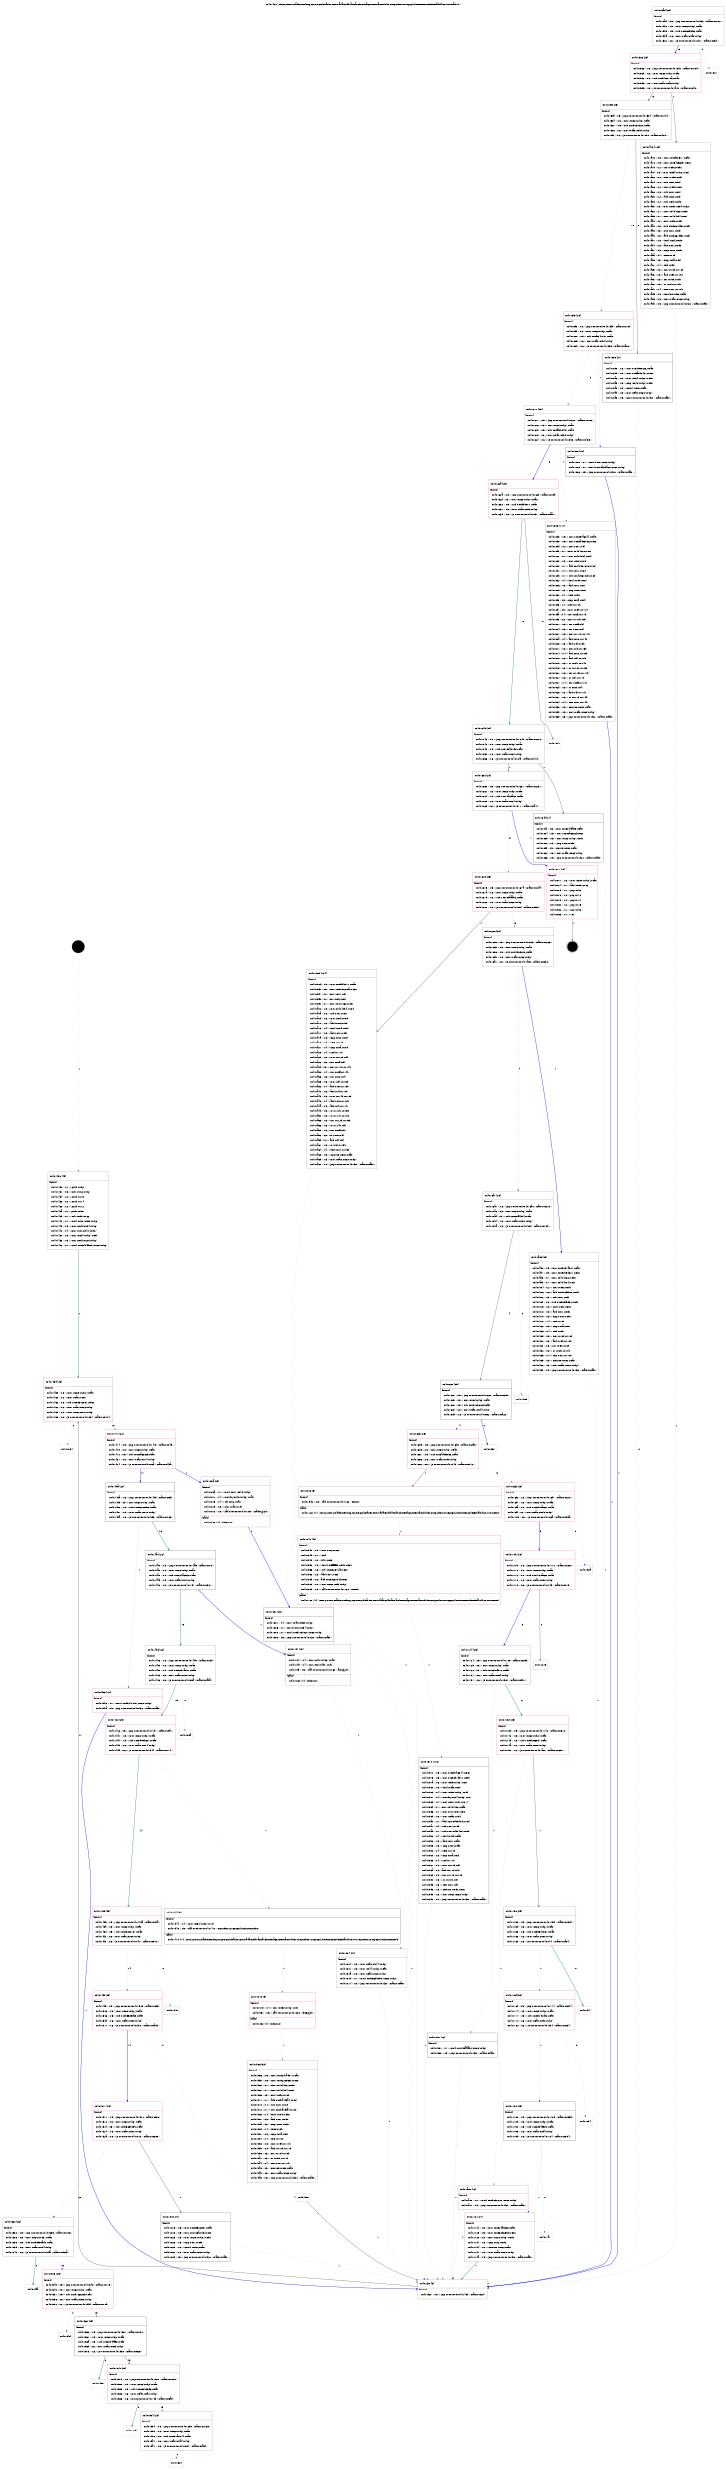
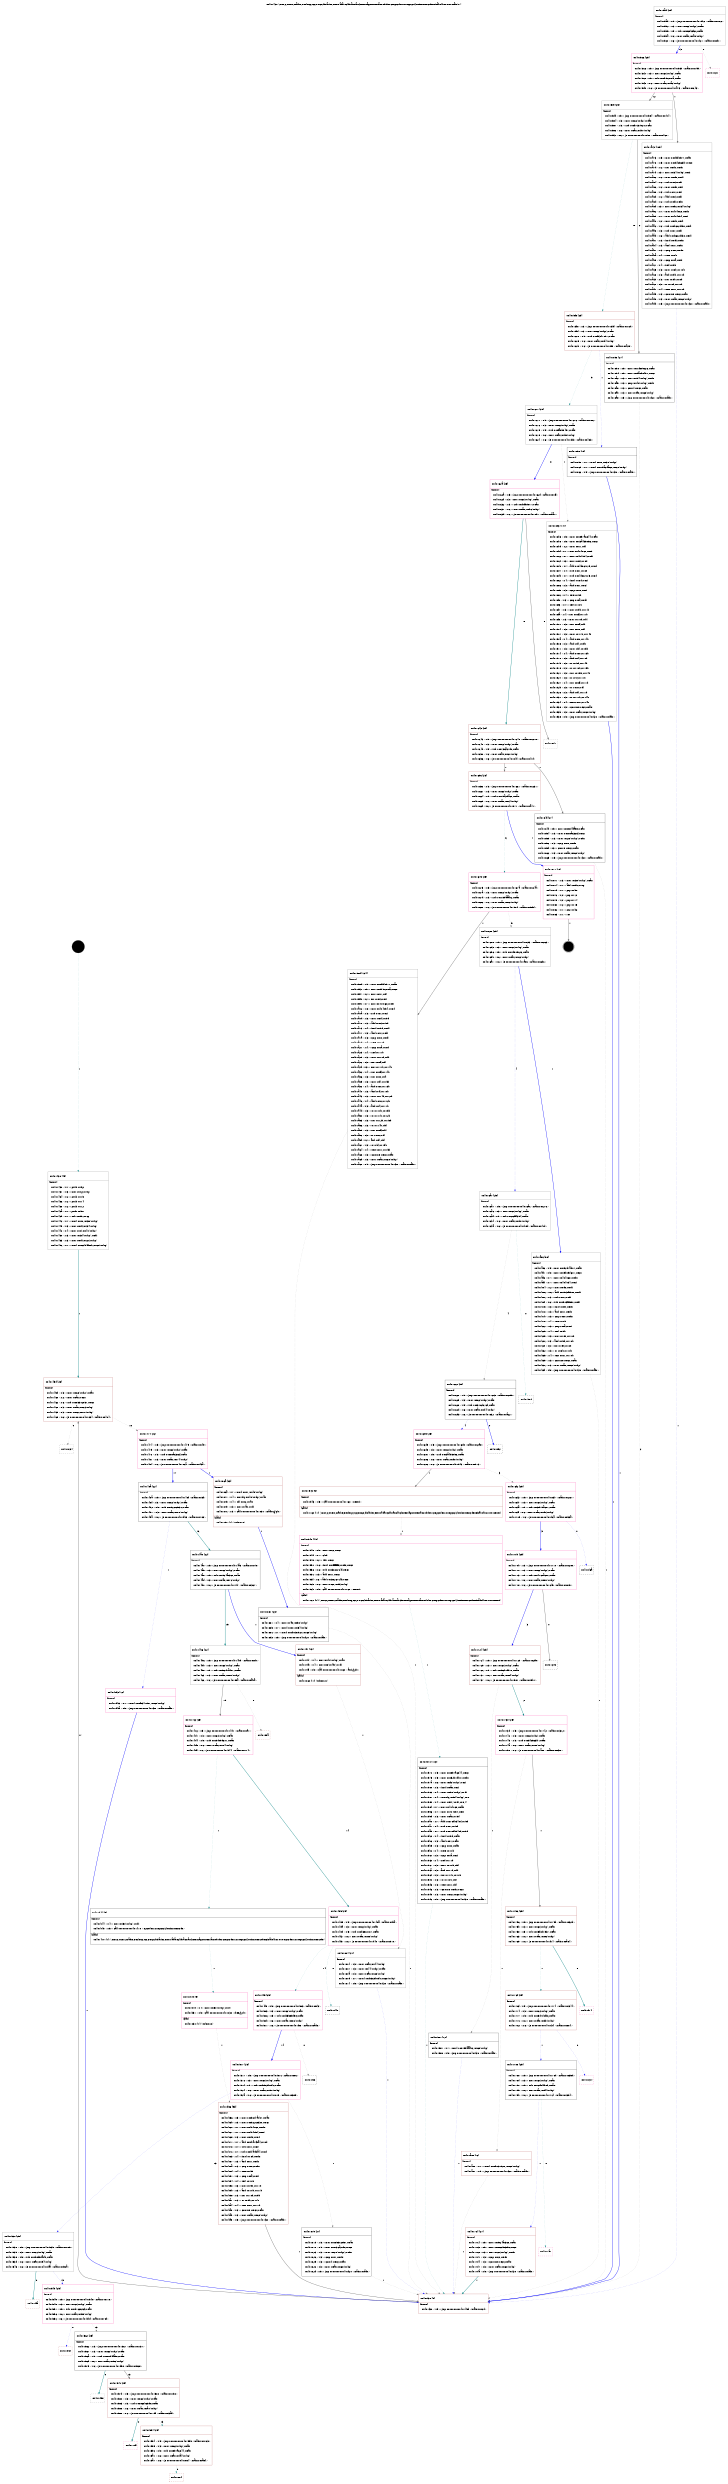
edge "0x4016a7 [25]" -> "0x4016c0 [25]": style bold -> dotted
edge "0x401517 [25]" -> "0x401819 [27]": style bold -> dotted
edge "0x401f08" -> "0x401f20 [5]": now "0x401b56 [93]" -> "0x401f20 [5]"
